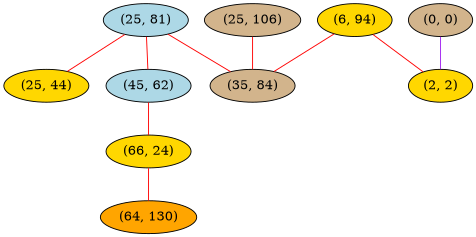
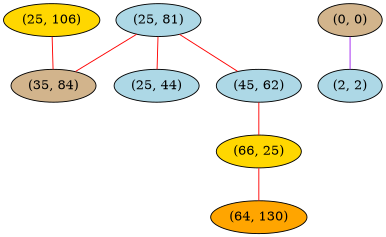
node "(25, 106)": fillcolor tan -> gold
node "(6, 94)": removed
node "(25, 44)": fillcolor gold -> lightblue
node "(2, 2)": fillcolor gold -> lightblue
node "(66, 24)": label "(66, 24)" -> "(66, 25)"
